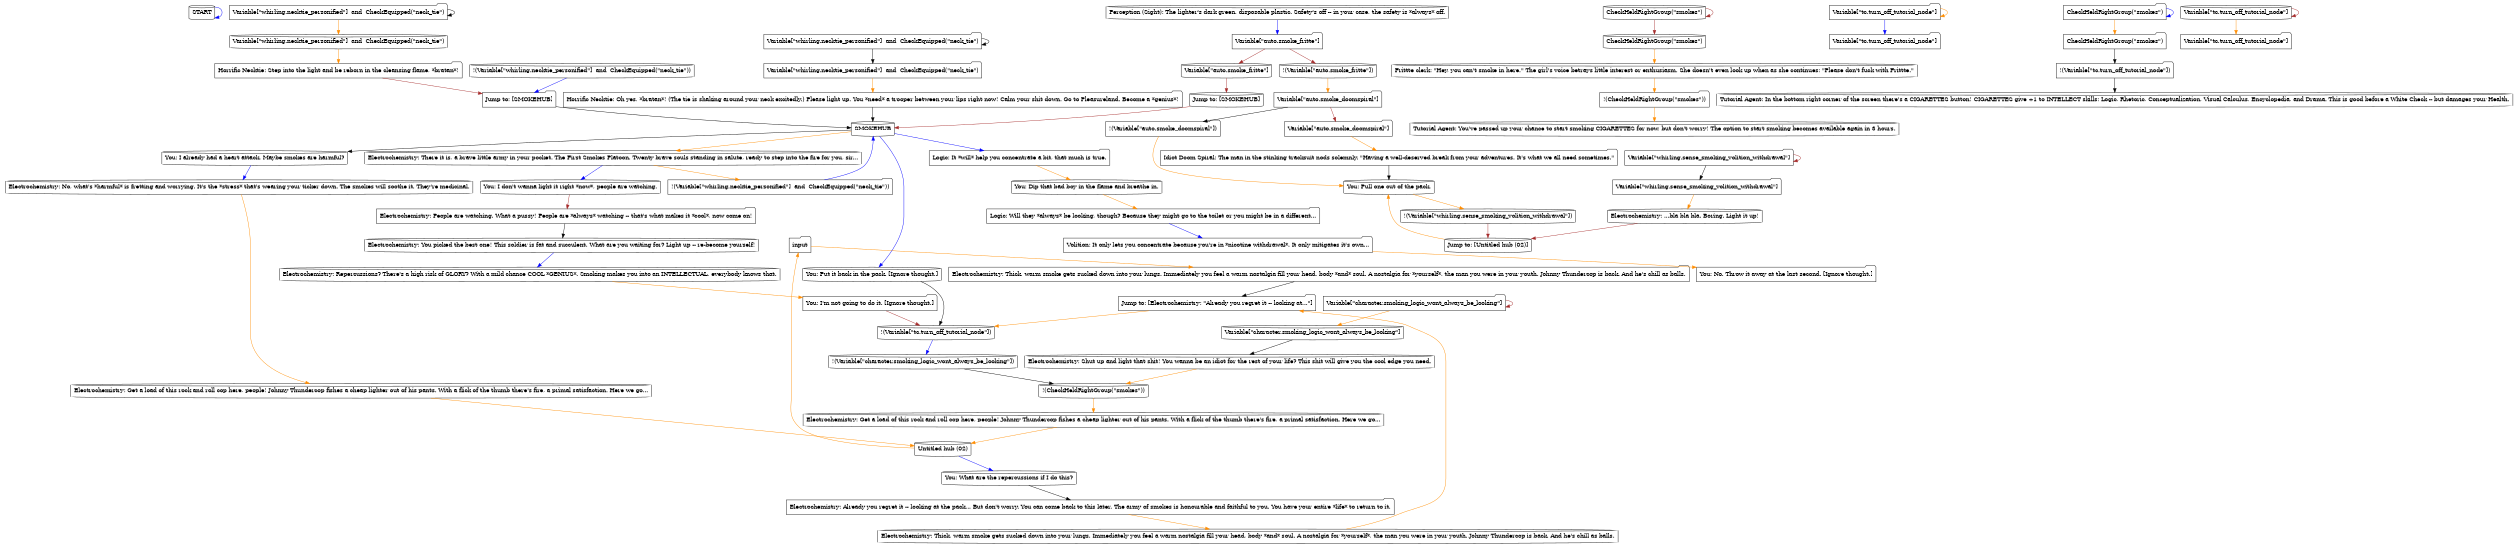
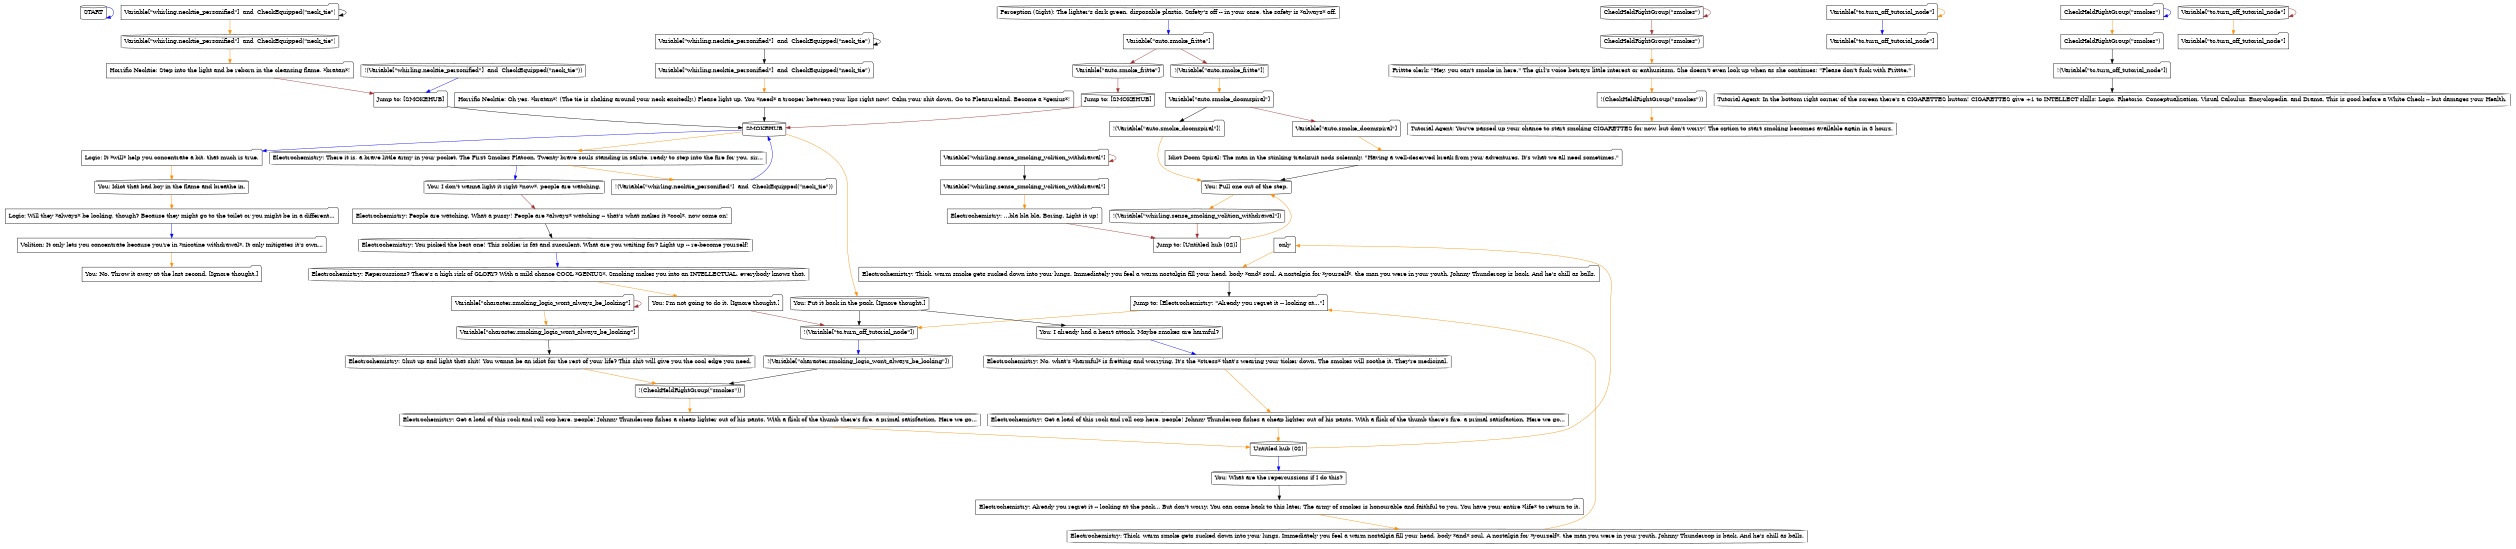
edge "SMOKEHUB" -> "You: I already had a heart attack. Maybe smokes are harmful?": now "You: Put it back in the pack. [Ignore thought.]" -> "You: I already had a heart attack. Maybe smokes are harmful?"
node "You: Dip that bad boy in the flame and breathe in.": label "You: Dip that bad boy in the flame and breathe in." -> "You: Idiot that bad boy in the flame and breathe in."
node "You: Pull one out of the pack.": label "You: Pull one out of the pack." -> "You: Pull one out of the step."
edge "SMOKEHUB" -> "You: Put it back in the pack. [Ignore thought.]": color blue -> darkorange
node "Electrochemistry: ...bla bla bla. Boring. Light it up!": shape cylinder -> folder
node "input": label "input" -> "only"
node "Jump to: [Untitled hub (02)]": shape cylinder -> folder
